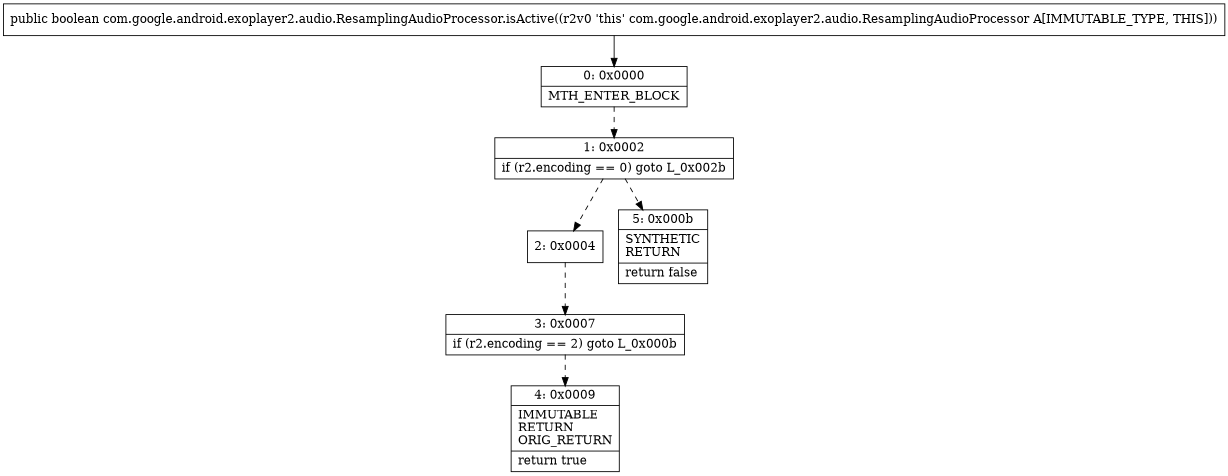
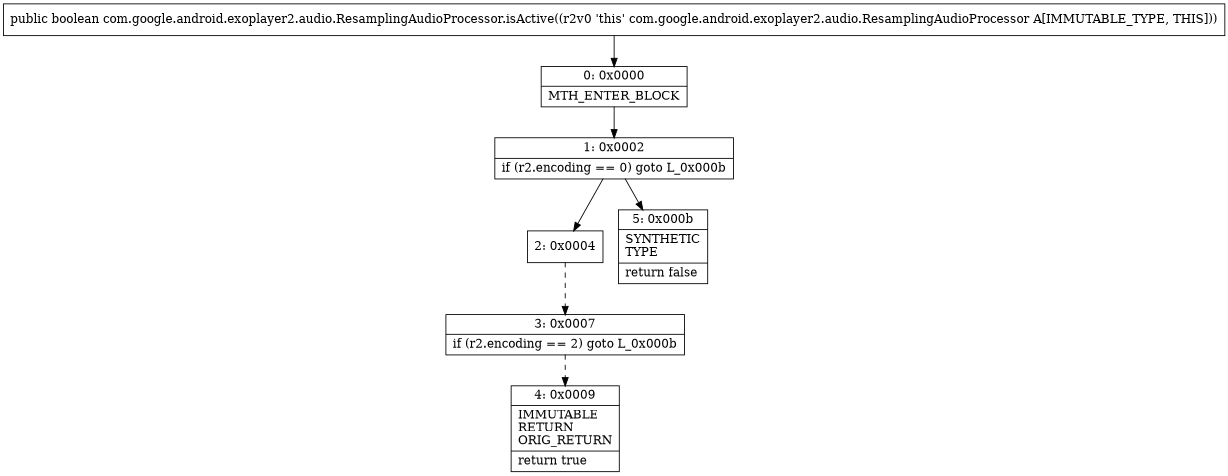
edge "0: 0x0000" -> "1: 0x0002": style dashed -> solid
node "1: 0x0002": text "if (r2.encoding == 0) goto L_0x002b" -> "if (r2.encoding == 0) goto L_0x000b"
edge "1: 0x0002" -> "5: 0x000b": style dashed -> solid
edge "1: 0x0002" -> "2: 0x0004": style dashed -> solid
node "5: 0x000b": text "RETURN" -> "TYPE"
